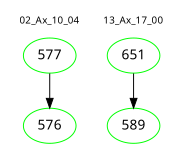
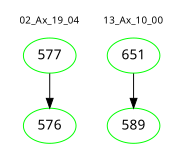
cluster "02_Ax_10_04": label "02_Ax_10_04" -> "02_Ax_19_04"
cluster "13_Ax_17_00": label "13_Ax_17_00" -> "13_Ax_10_00"
